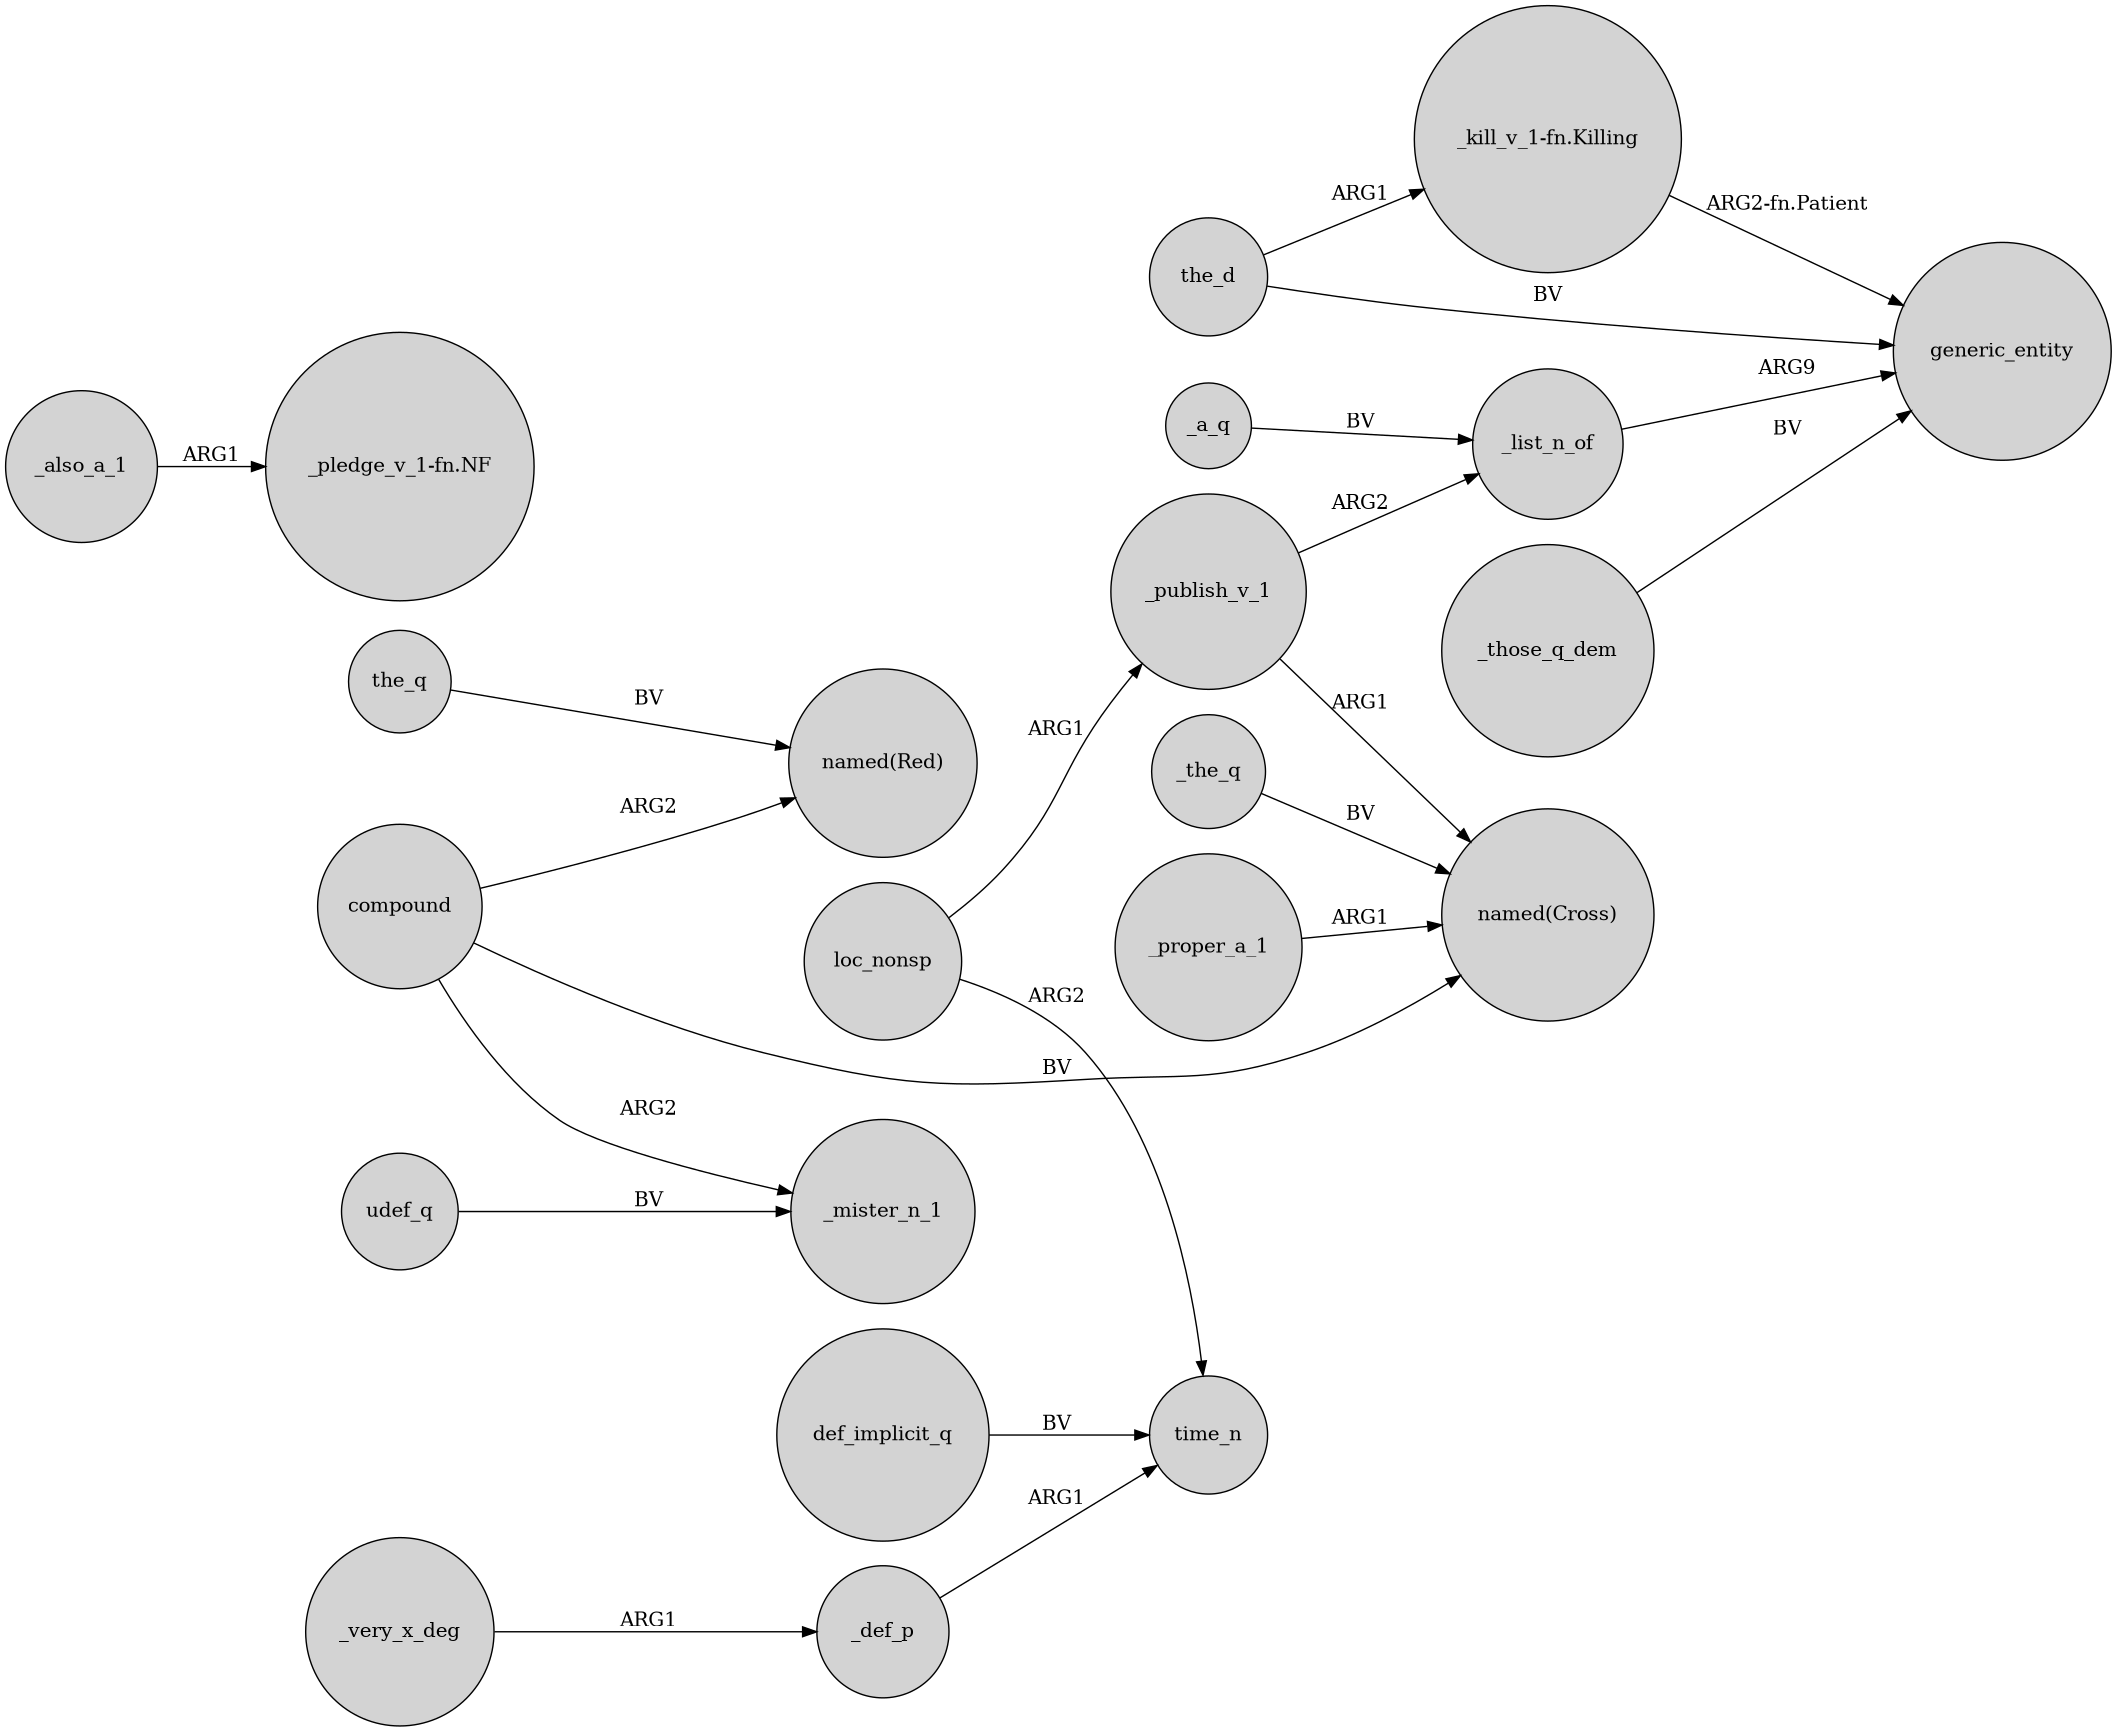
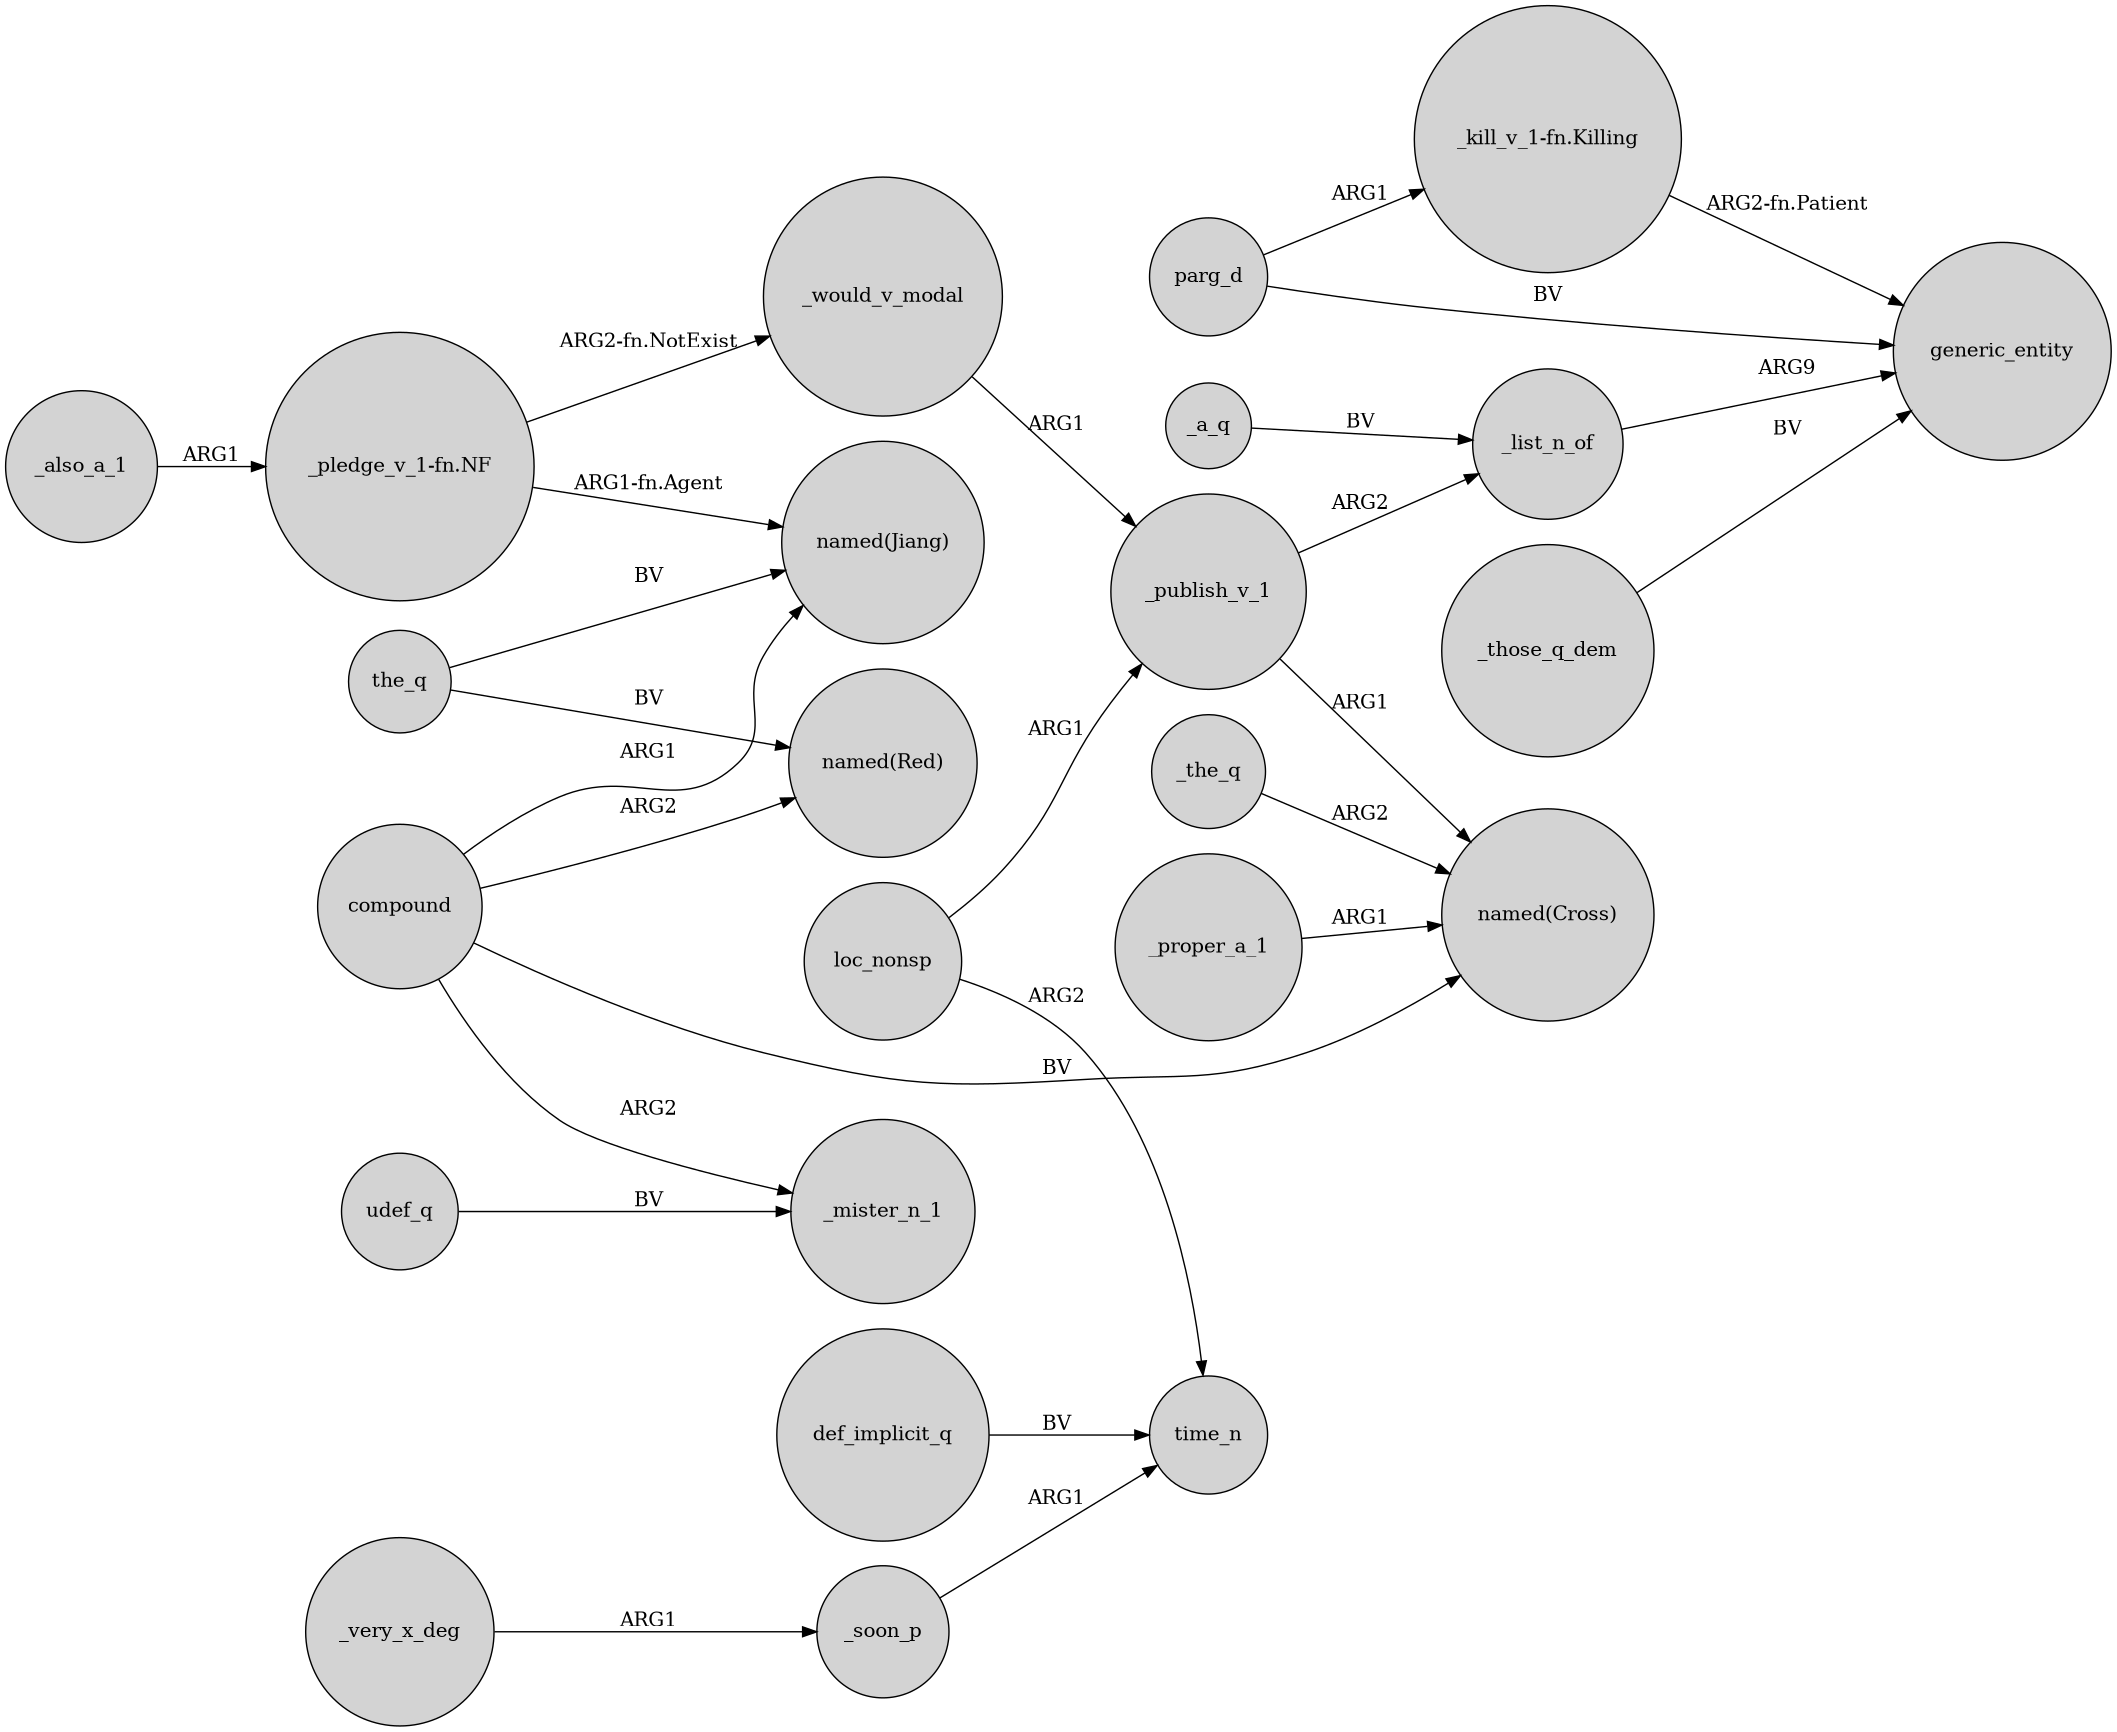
node "the_d": label "the_d" -> "parg_d"
node "_would_v_modal": added
node "named(Jiang)": added
edge "_the_q" -> "named(Cross)": label "BV" -> "ARG2"
node "_def_p": label "_def_p" -> "_soon_p"
